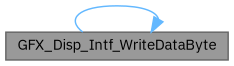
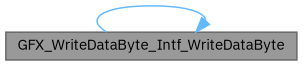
node "GFX_Disp_Intf_WriteDataByte": label "GFX_Disp_Intf_WriteDataByte" -> "GFX_WriteDataByte_Intf_WriteDataByte"
